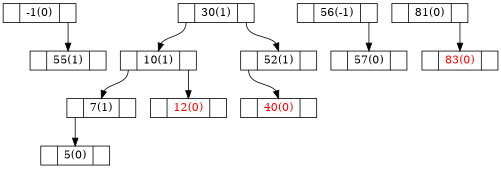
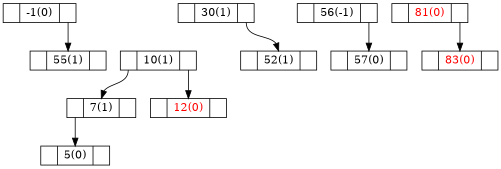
node "81(0)": fontcolor black -> red
edge "30(1)" -> "10(1)": removed
node "40(0)": removed
